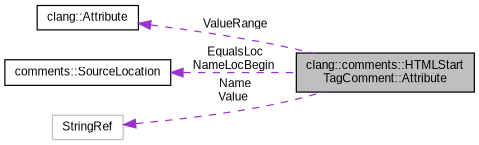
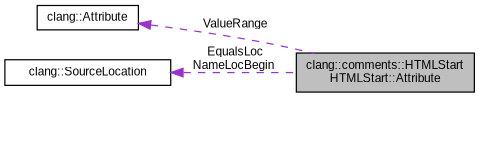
node "comments::SourceLocation": label "comments::SourceLocation" -> "clang::SourceLocation"
node "clang::comments::HTMLStart TagComment::Attribute": label "clang::comments::HTMLStart TagComment::Attribute" -> "clang::comments::HTMLStart HTMLStart::Attribute"
node "StringRef": removed
